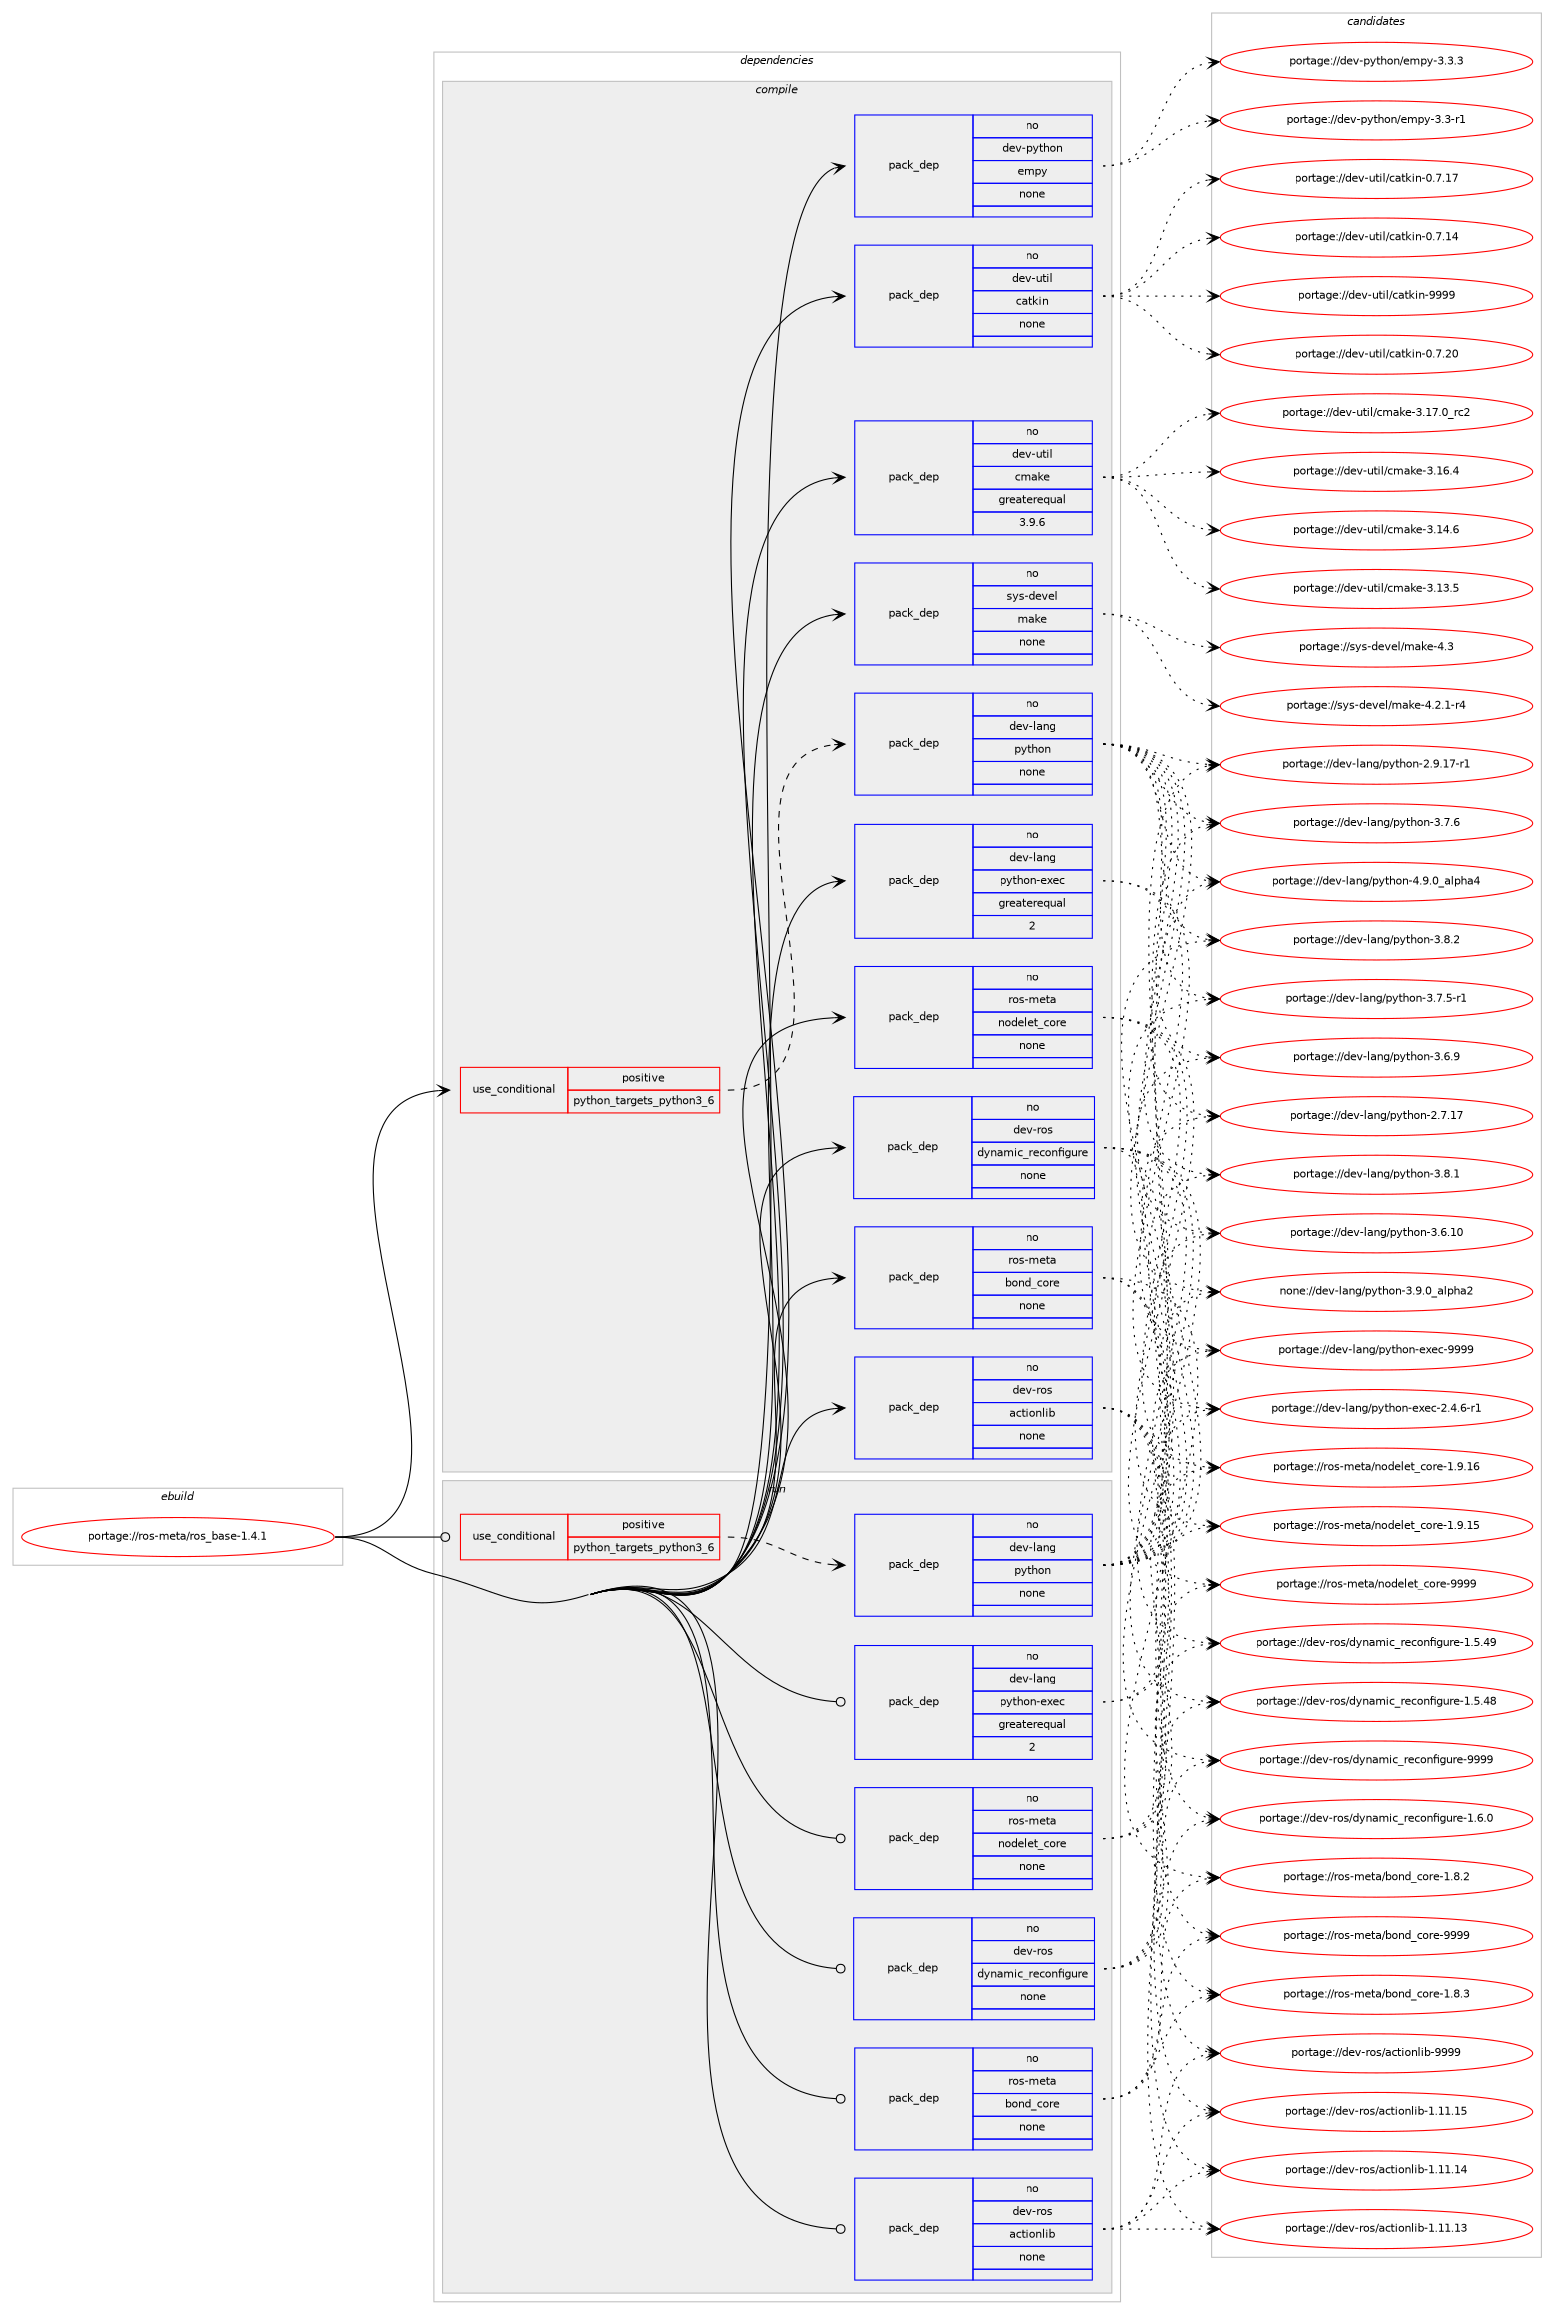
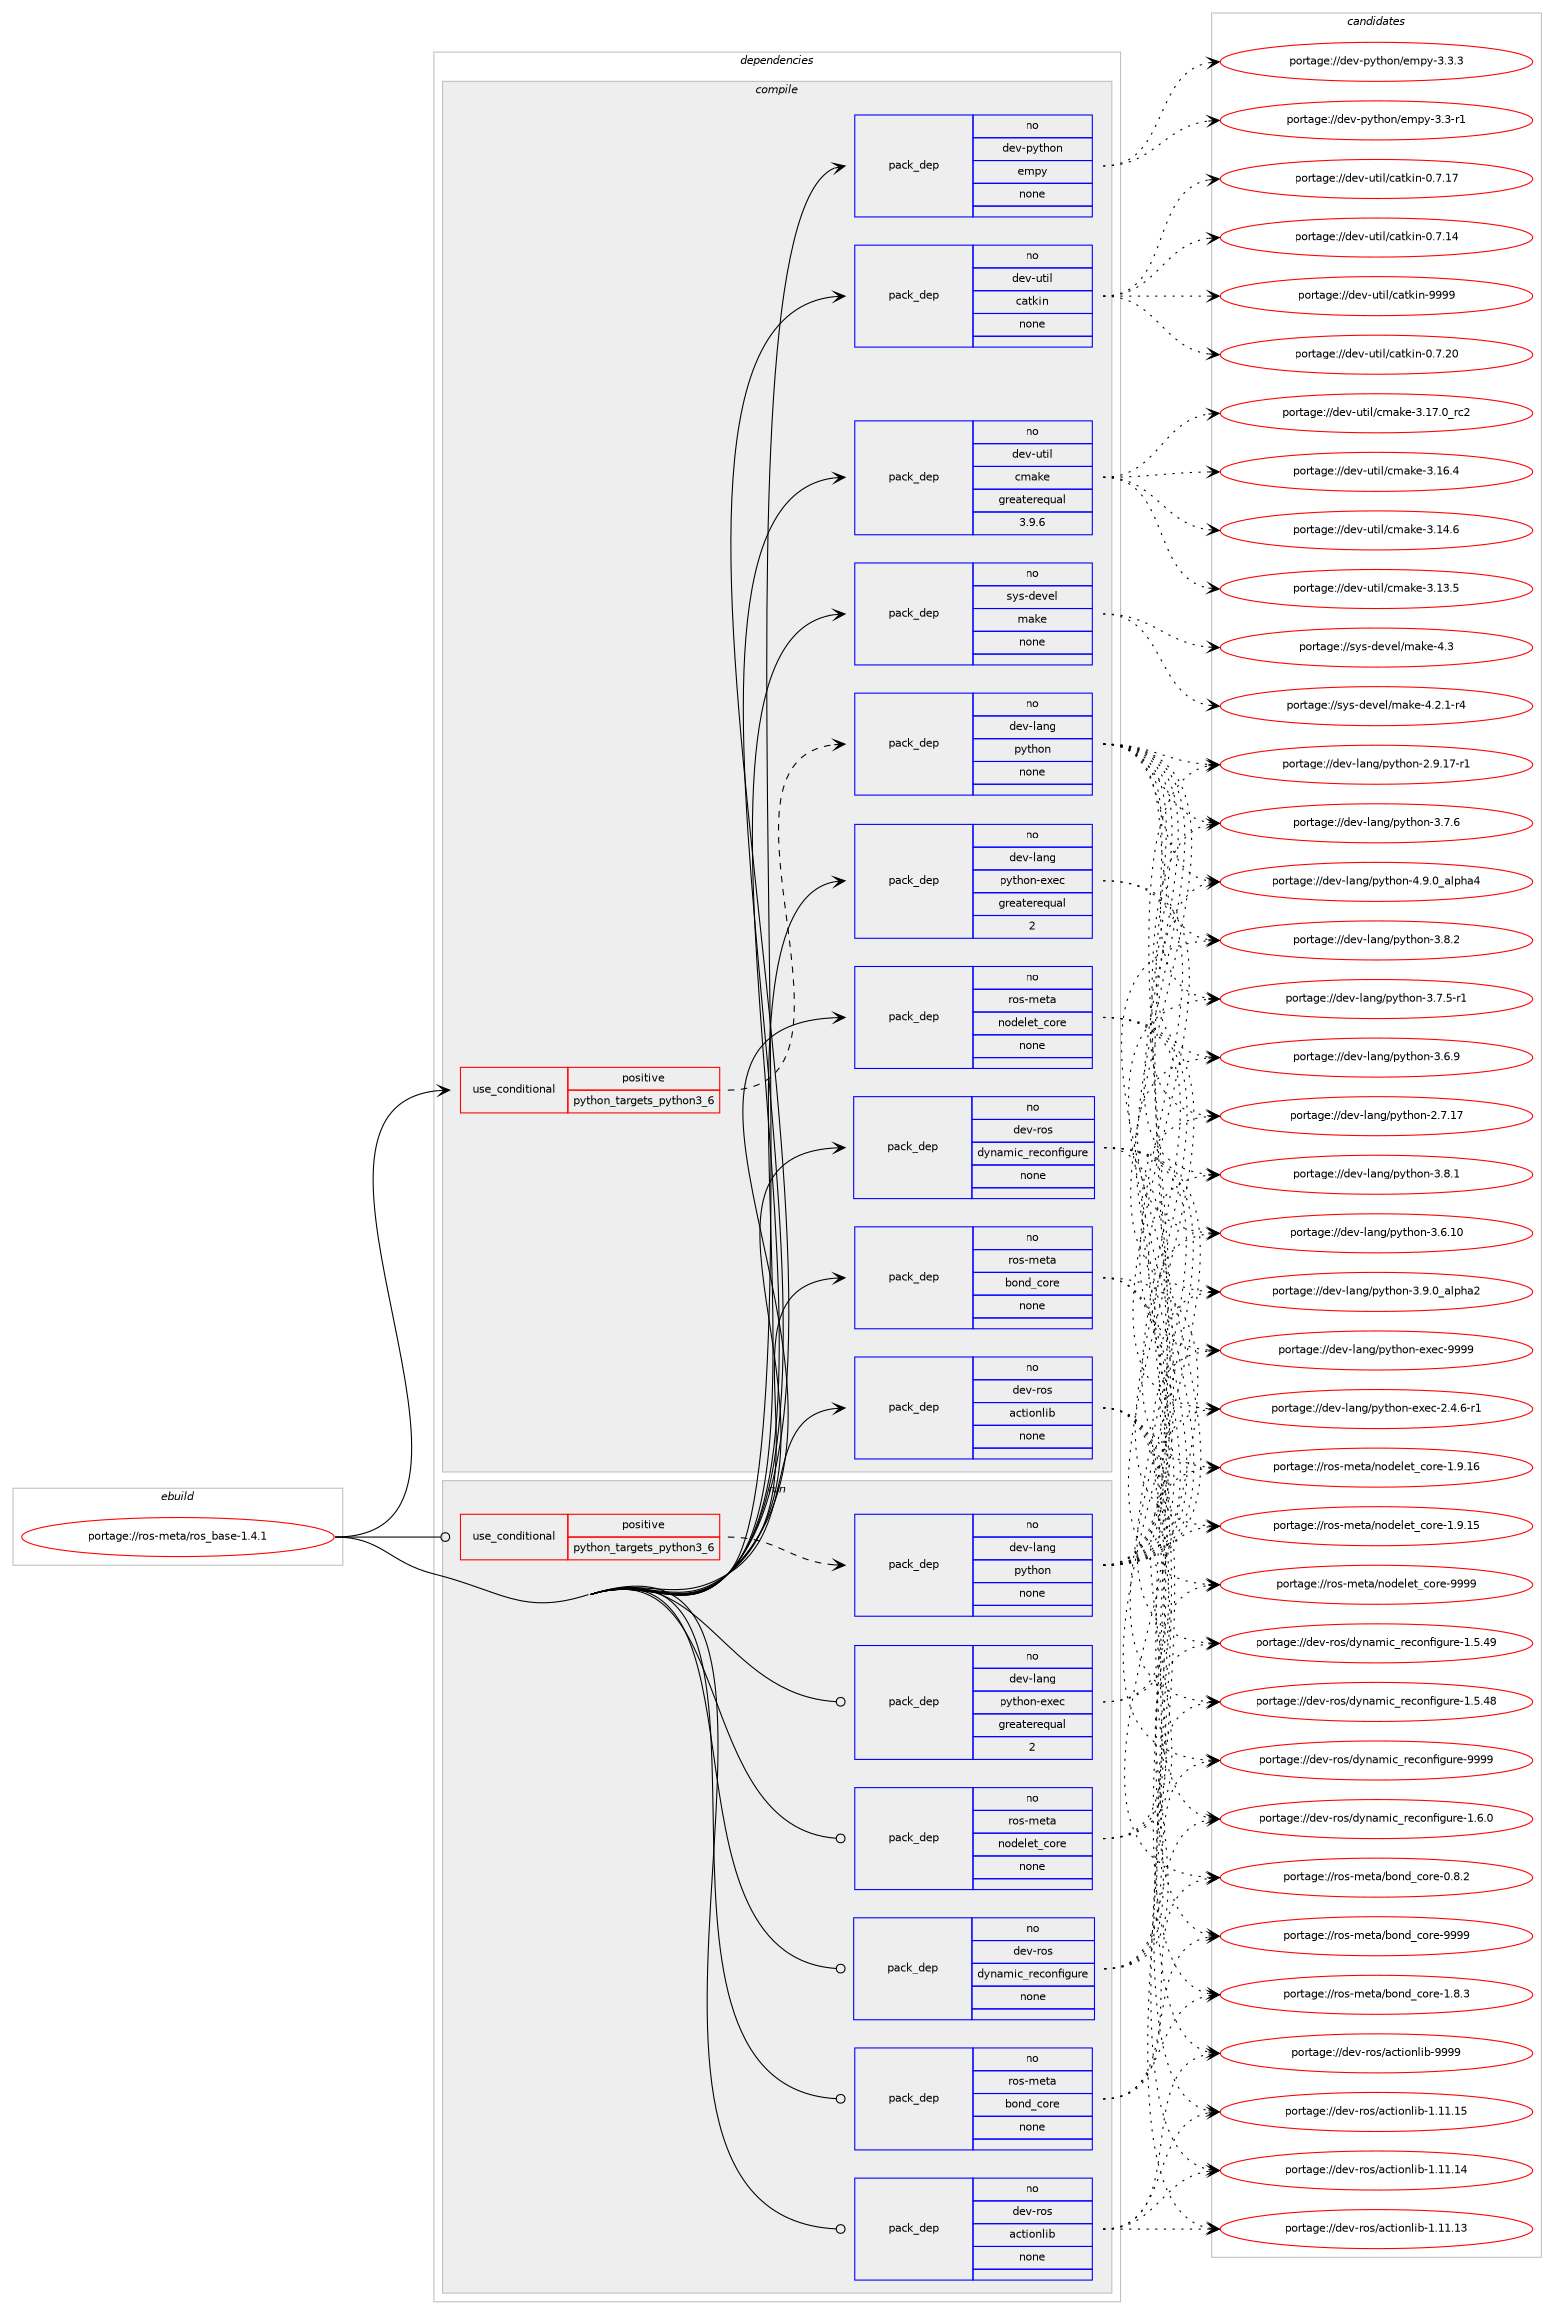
node "none://dev-lang/python-3.9.0_alpha2": label "none://dev-lang/python-3.9.0_alpha2" -> "portage://dev-lang/python-3.9.0_alpha2"
node "portage://ros-meta/bond_core-1.8.2": label "portage://ros-meta/bond_core-1.8.2" -> "portage://ros-meta/bond_core-0.8.2"
